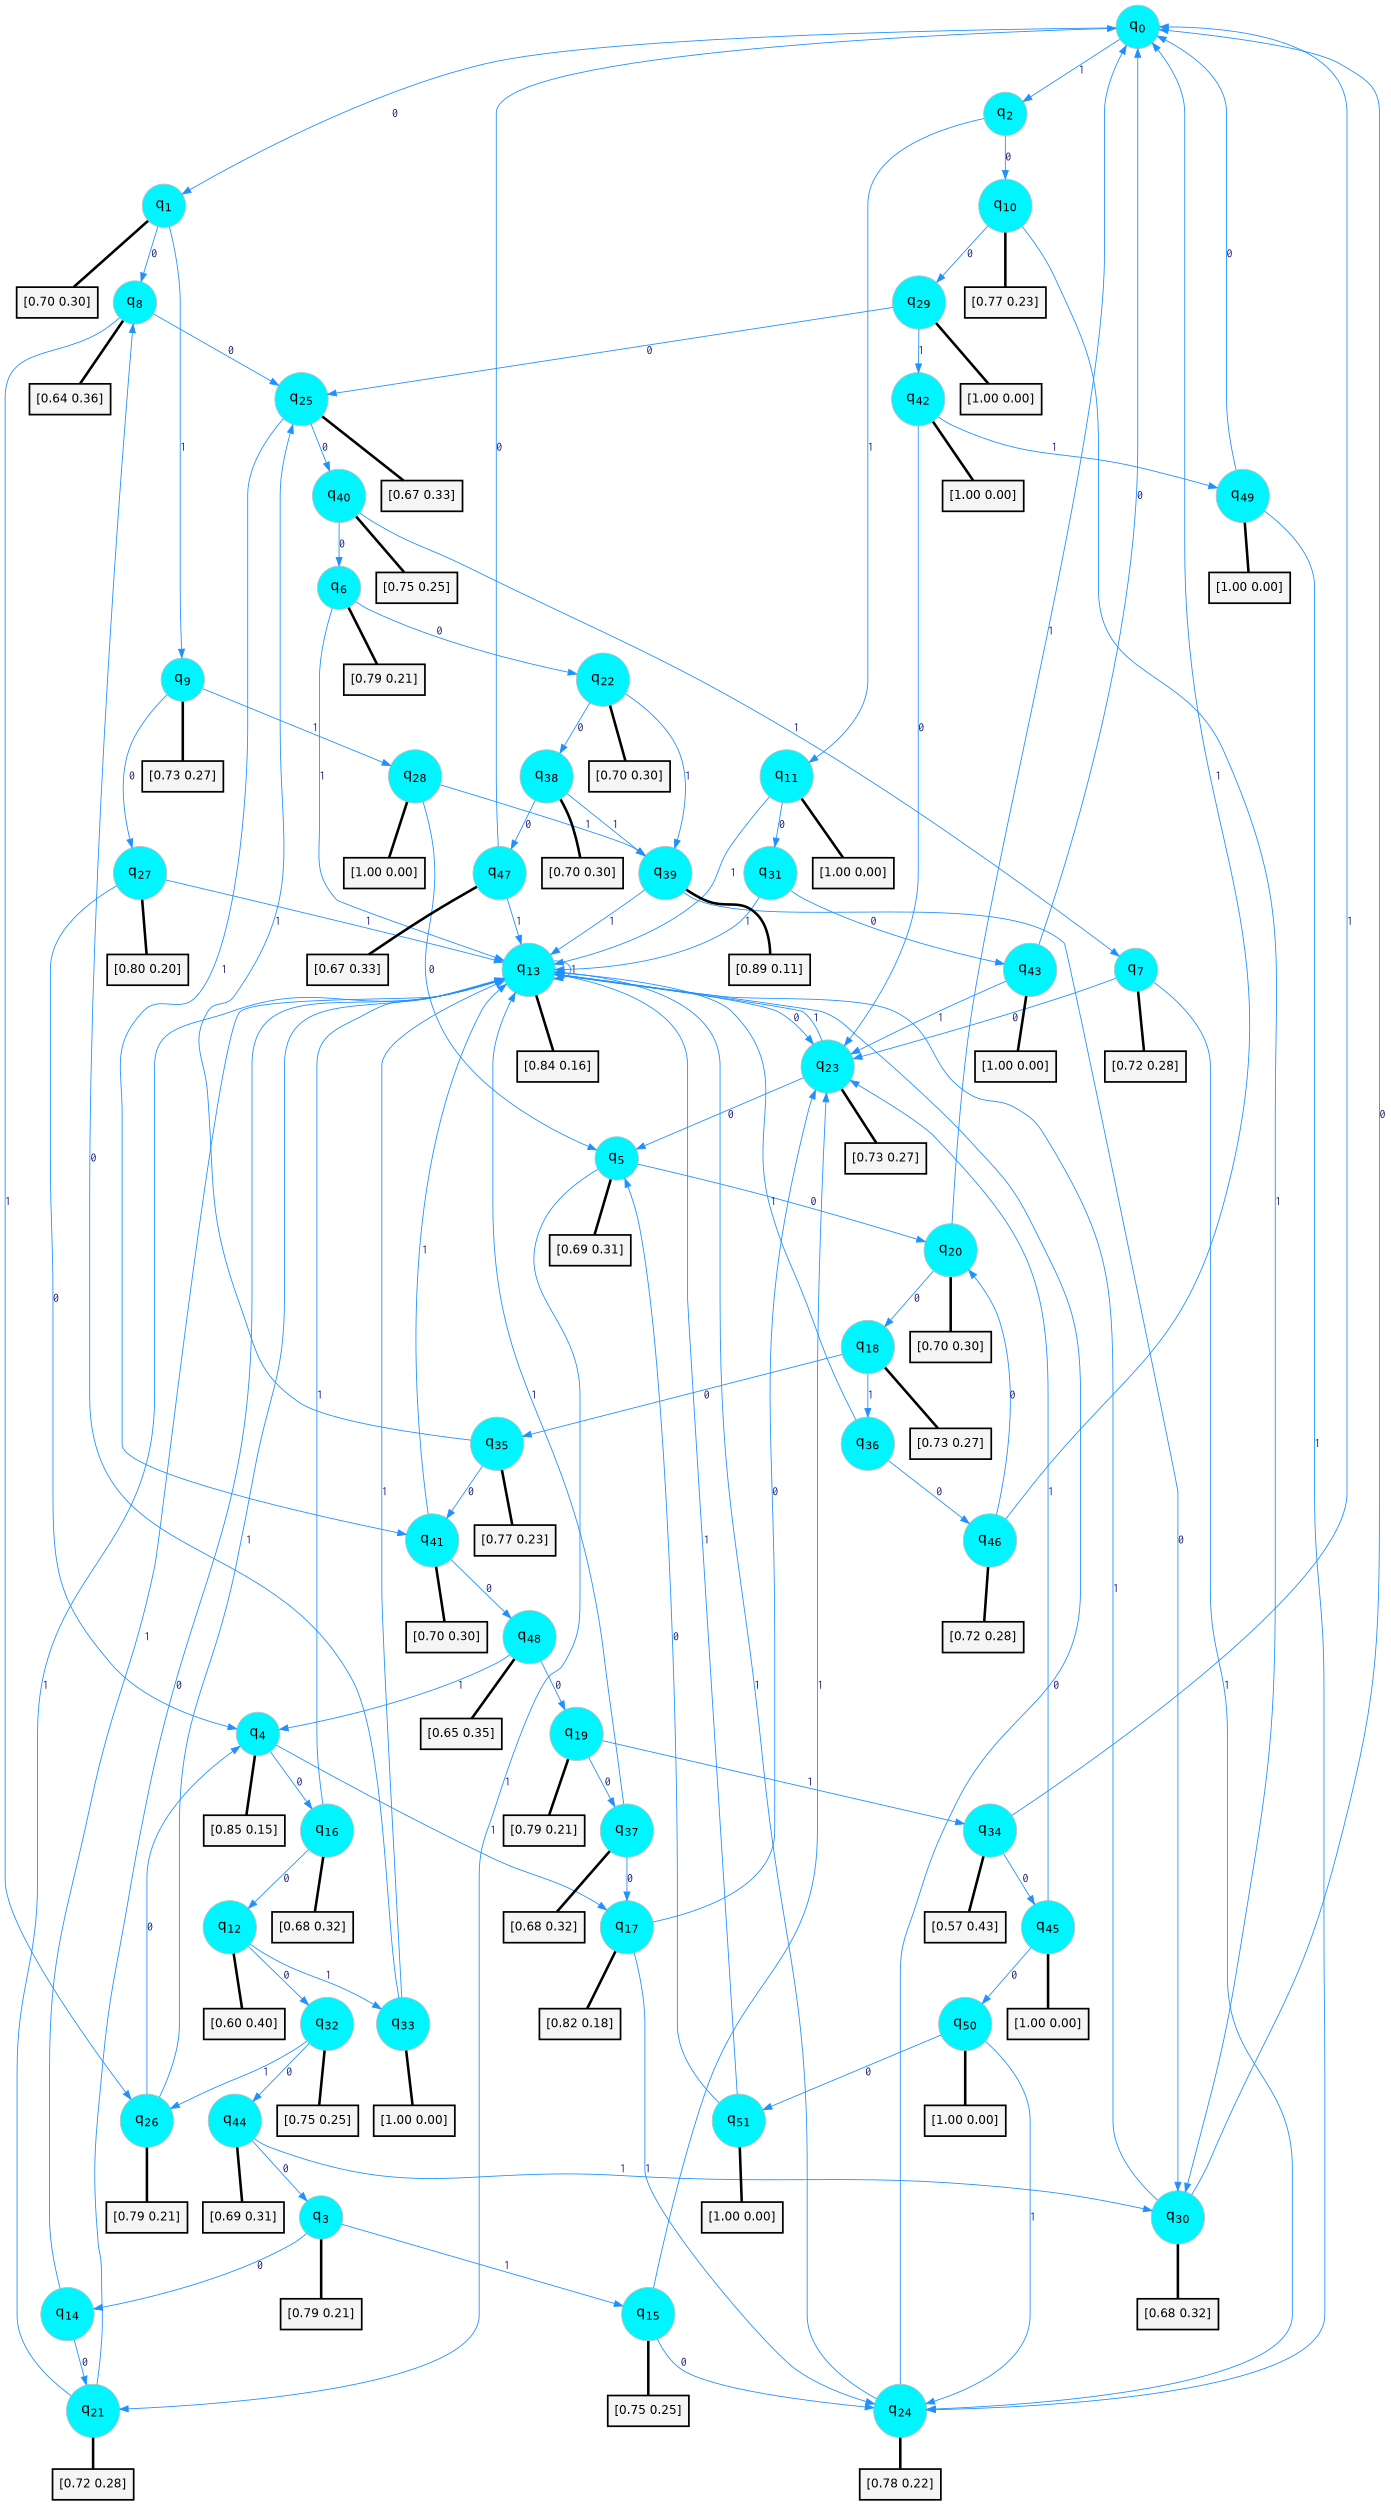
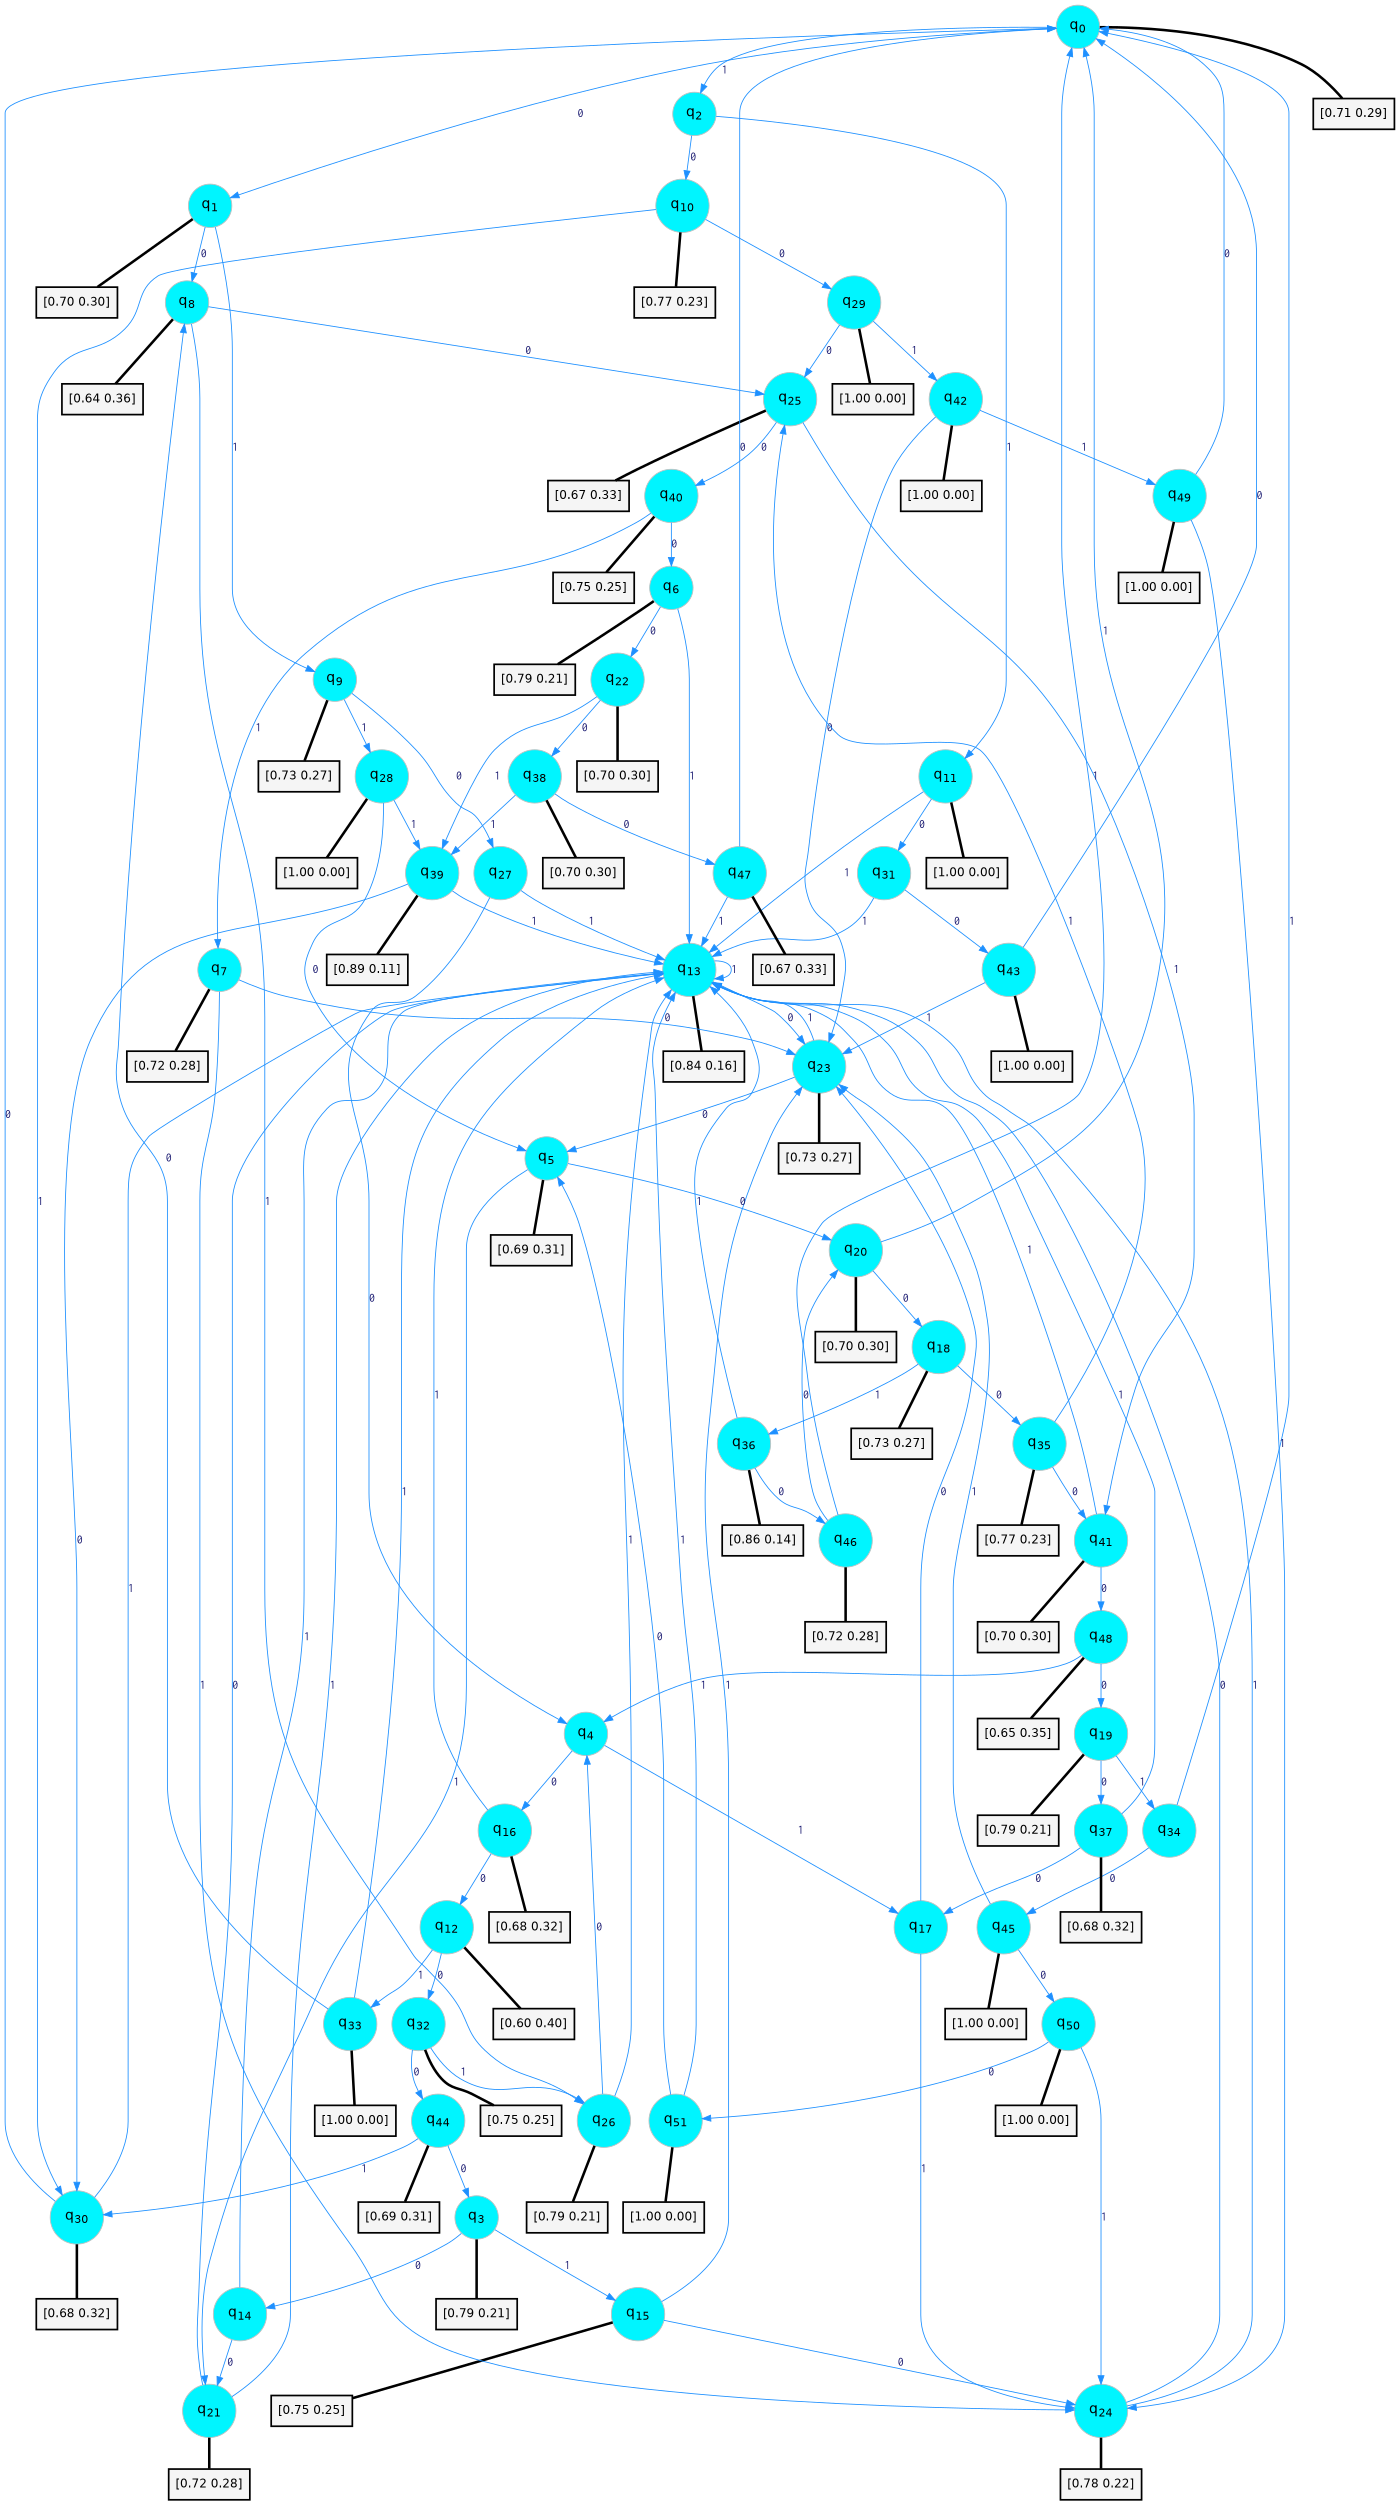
node "[0.71 0.29]": added
node "[0.80 0.20]": removed
node "[0.86 0.14]": added
node "[0.85 0.15]": removed
node "[0.57 0.43]": removed
node "[0.82 0.18]": removed
